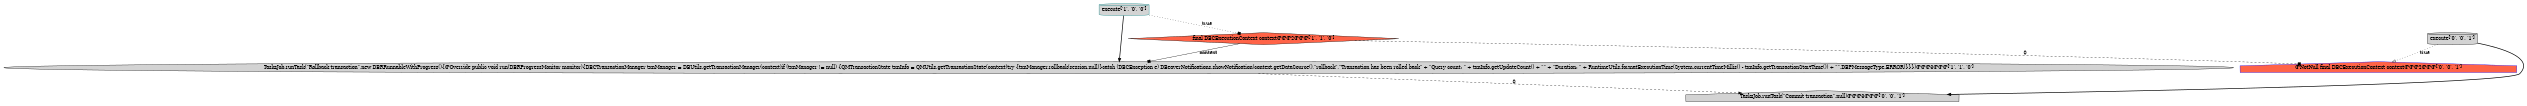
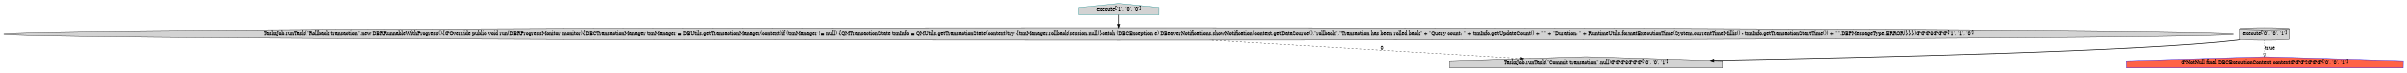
node "execute['1', '0', '0']": shape cylinder -> house
node "final DBCExecutionContext context@@@2@@@['1', '1', '0']": removed
